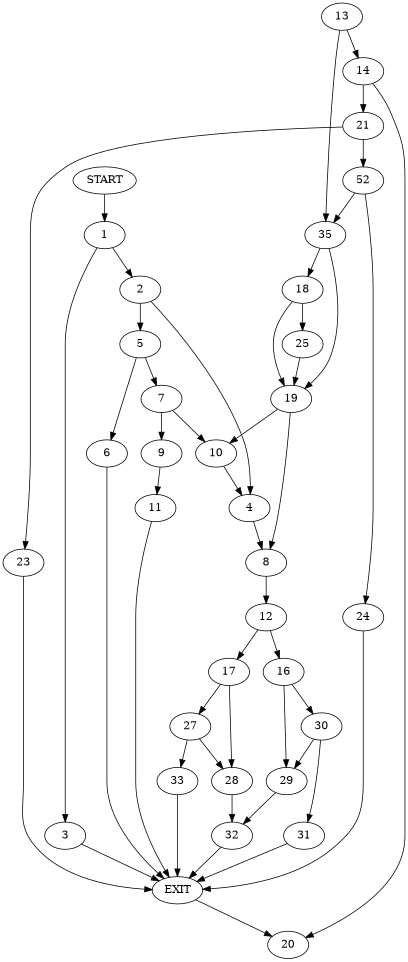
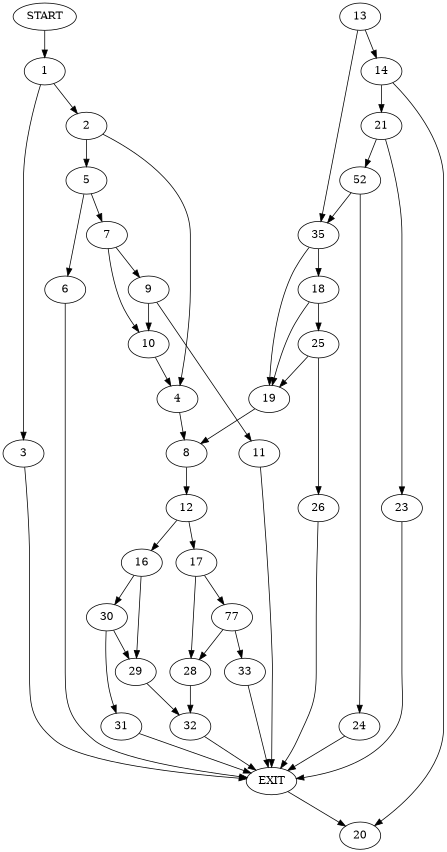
edge "19" -> "10": now "9" -> "10"
node "26": added
node "27": label "27" -> "77"
